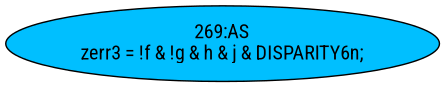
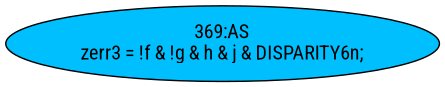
node "269:AS zerr3 = !f & !g & h & j & DISPARITY6n;": label "269:AS zerr3 = !f & !g & h & j & DISPARITY6n;" -> "369:AS zerr3 = !f & !g & h & j & DISPARITY6n;"
